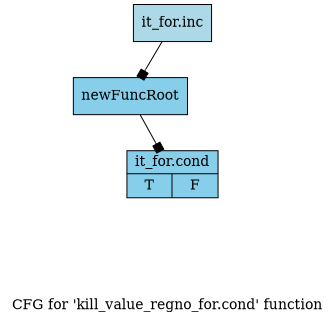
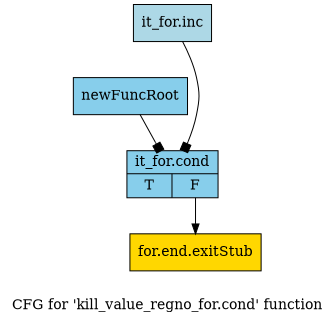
edge "it_for.inc" -> "newFuncRoot": now "it_for.inc" -> "it_for.cond"
node "for.end.exitStub": added
